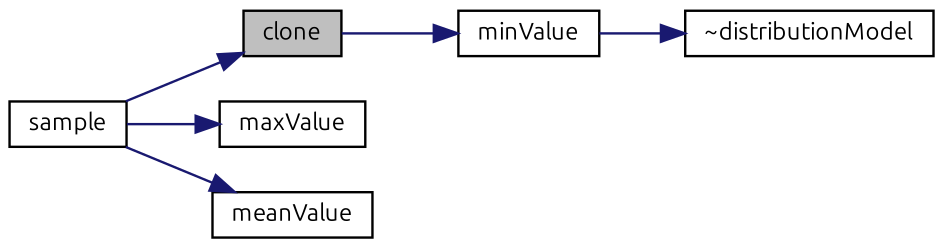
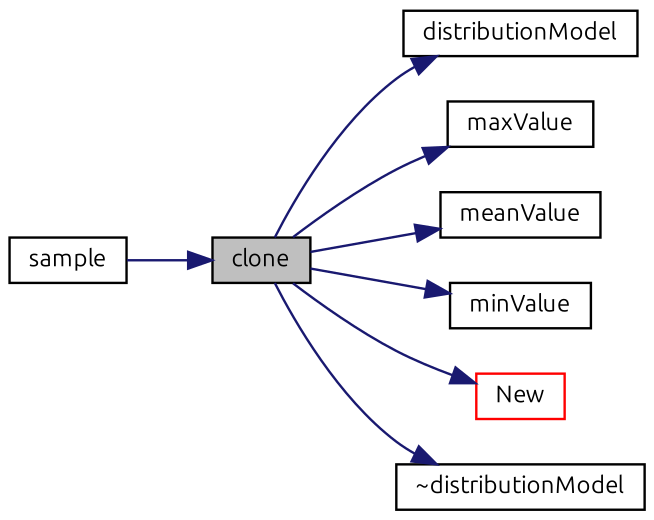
node "distributionModel": added
edge "minValue" -> "~distributionModel": now "clone" -> "~distributionModel"
edge "sample" -> "maxValue": now "clone" -> "maxValue"
edge "sample" -> "meanValue": now "clone" -> "meanValue"
node "New": added
